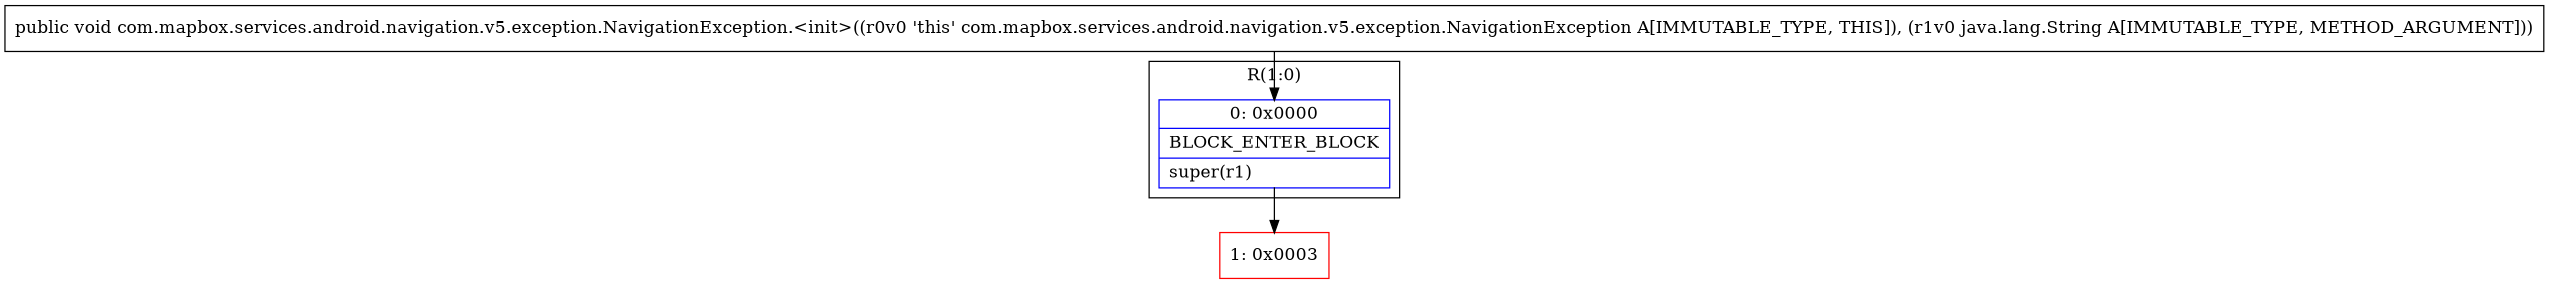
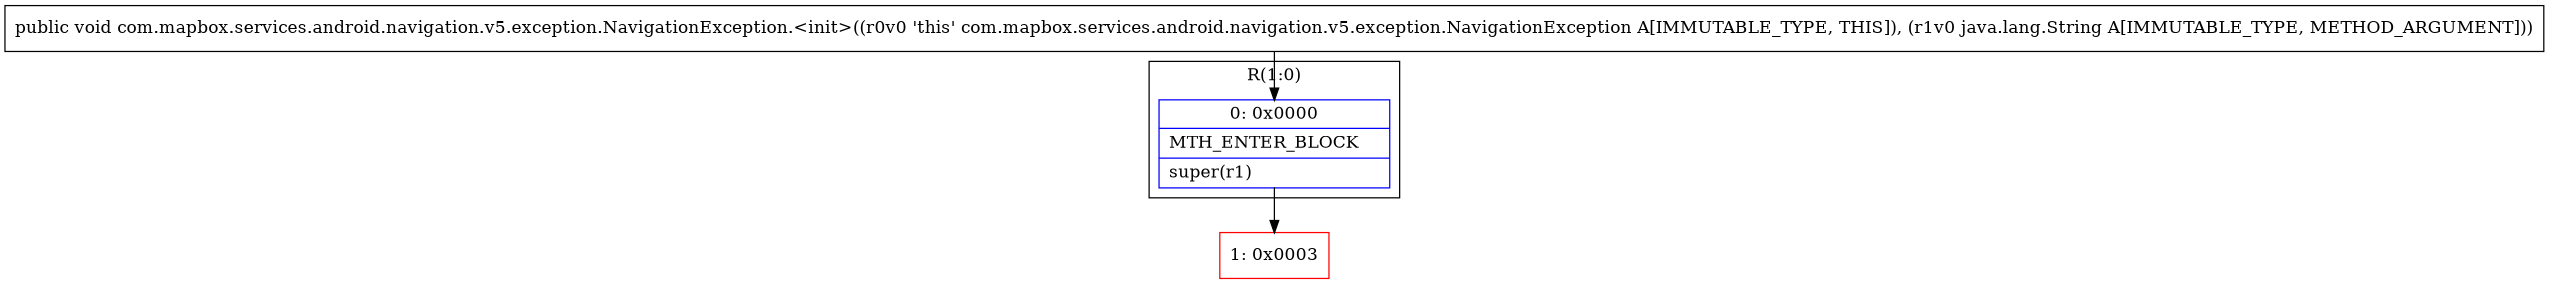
node "0: 0x0000": text "BLOCK_ENTER_BLOCK" -> "MTH_ENTER_BLOCK"
